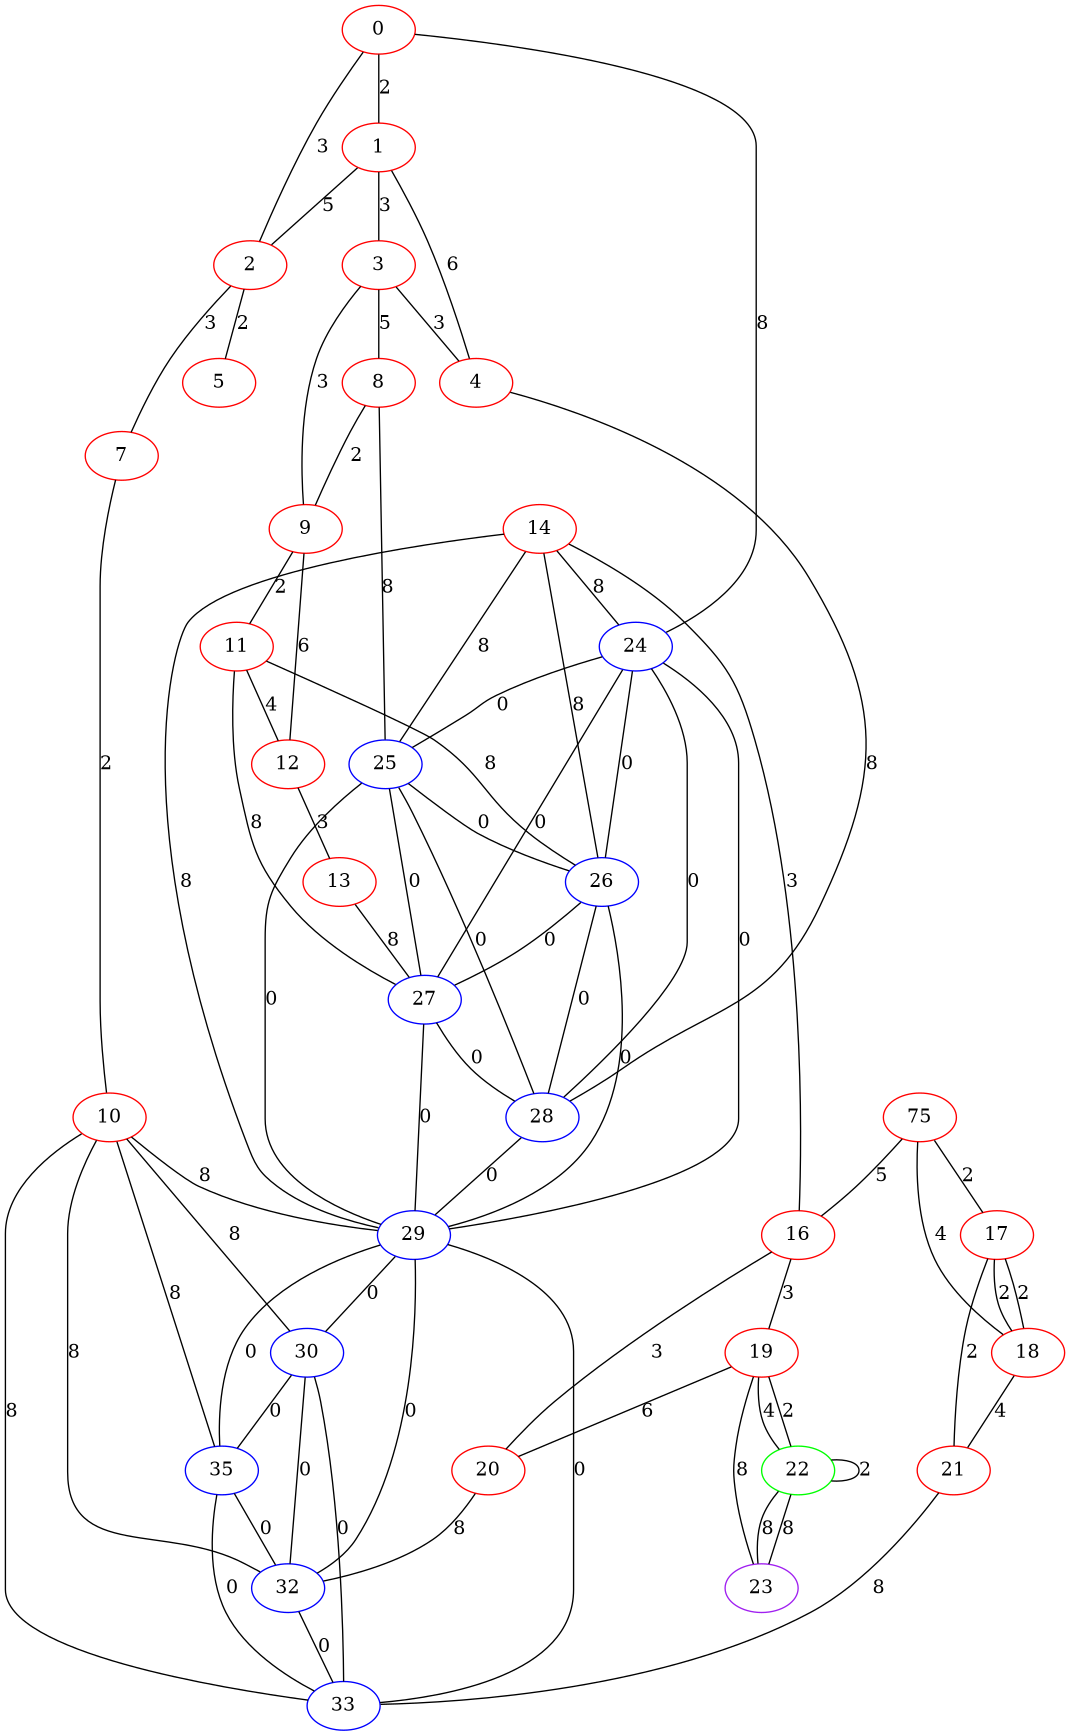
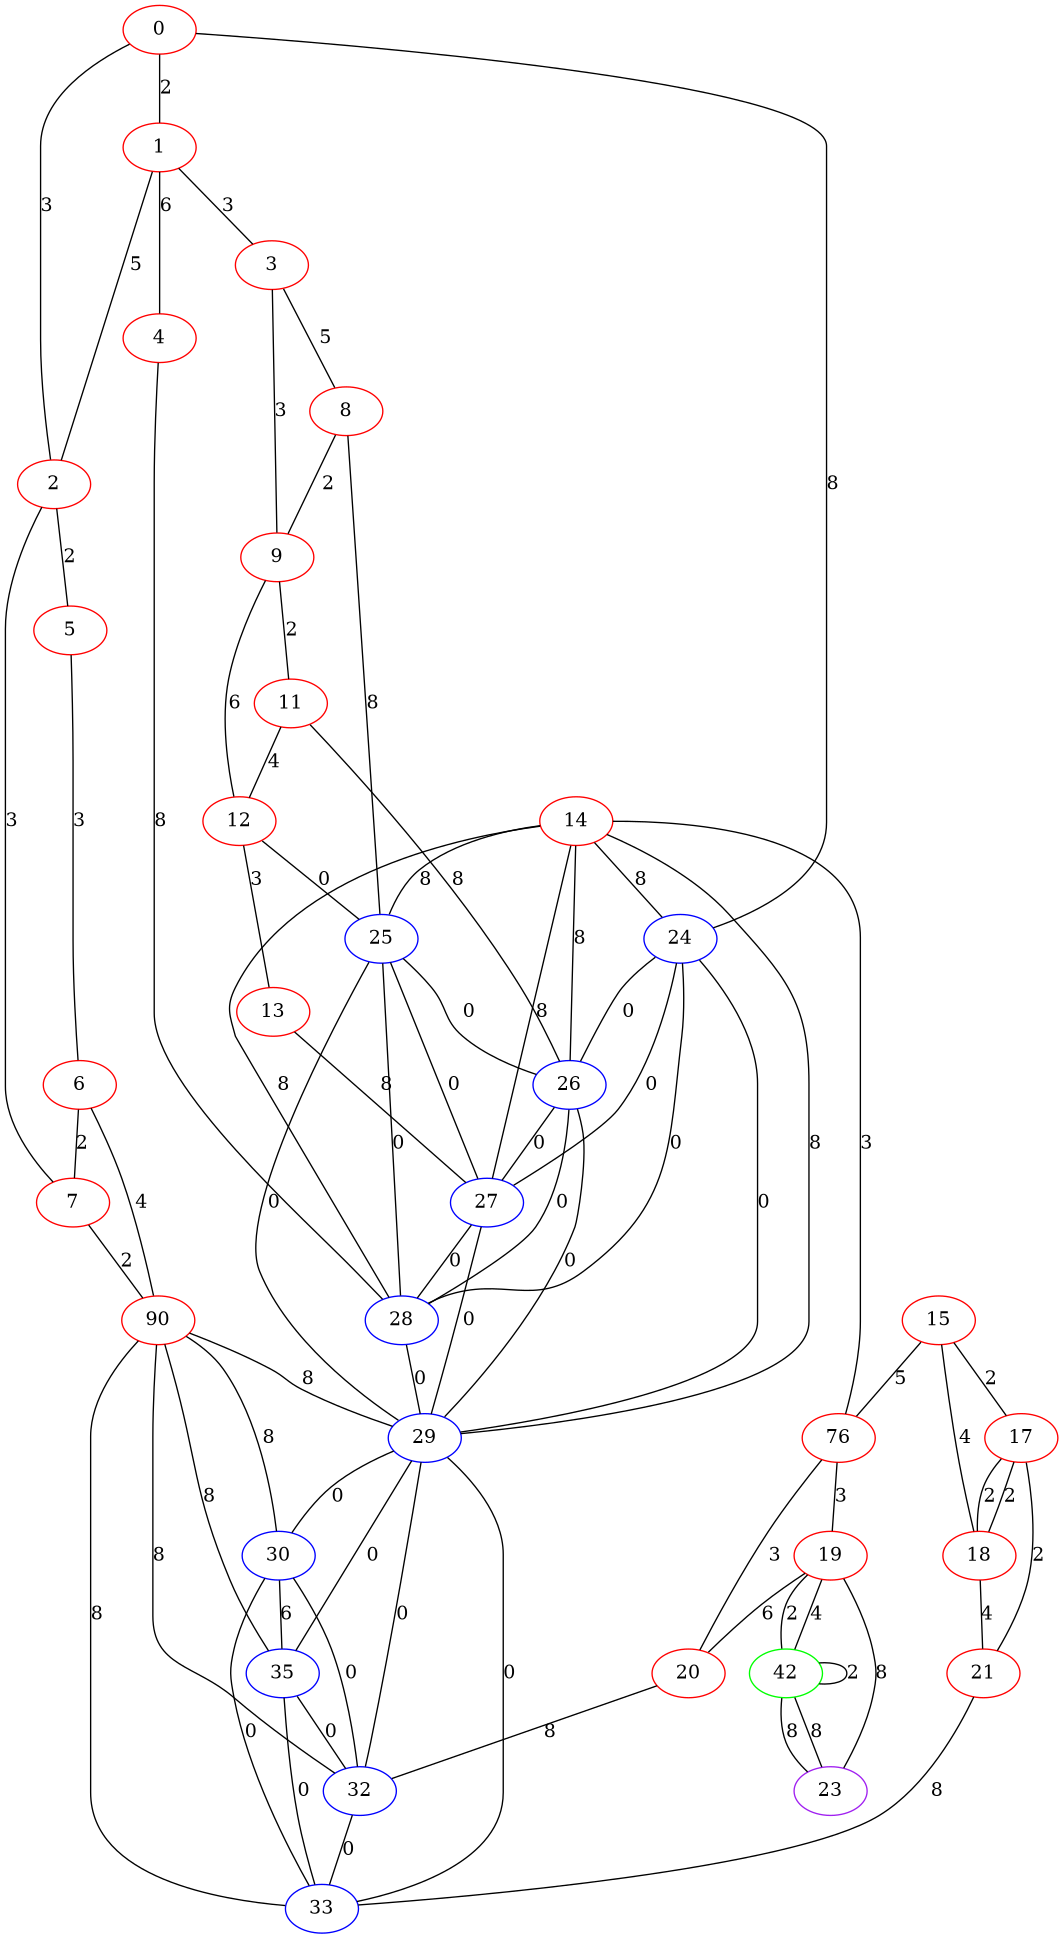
edge "3" -- "4": removed, label "3"
edge "24" -- "25": now "12" -- "25"
edge "11" -- "27": now "14" -- "27"
edge "14" -- "28": added, label "8"
node "6": added
node "10": label "10" -> "90"
node "75": label "75" -> "15"
node "16": label "16" -> "76"
edge "30" -- "35": label "0" -> "6"
node "22": label "22" -> "42"
